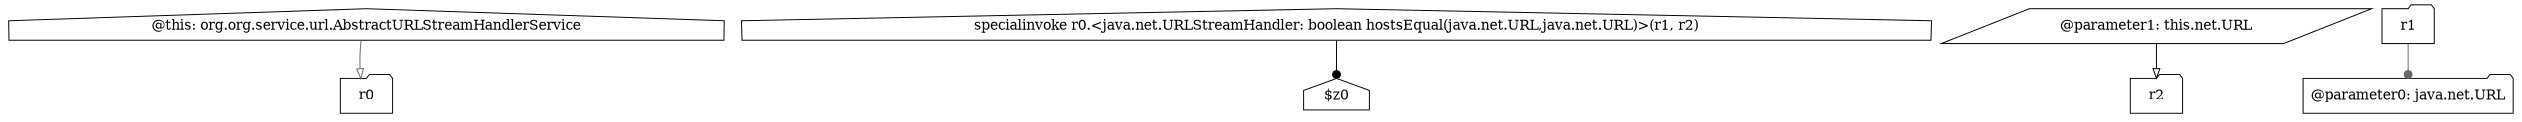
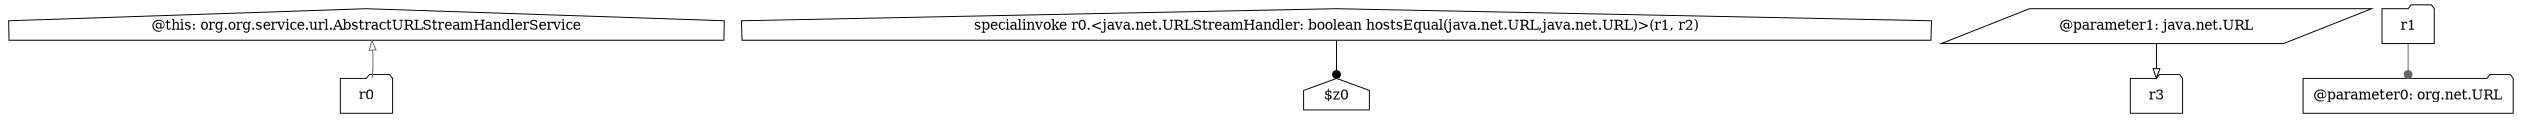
node "@parameter1: this.net.URL": label "@parameter1: this.net.URL" -> "@parameter1: java.net.URL"
edge "@this: org.org.service.url.AbstractURLStreamHandlerService" -> "r0": reversed
node "r2": label "r2" -> "r3"
node "@parameter0: java.net.URL": label "@parameter0: java.net.URL" -> "@parameter0: org.net.URL"
